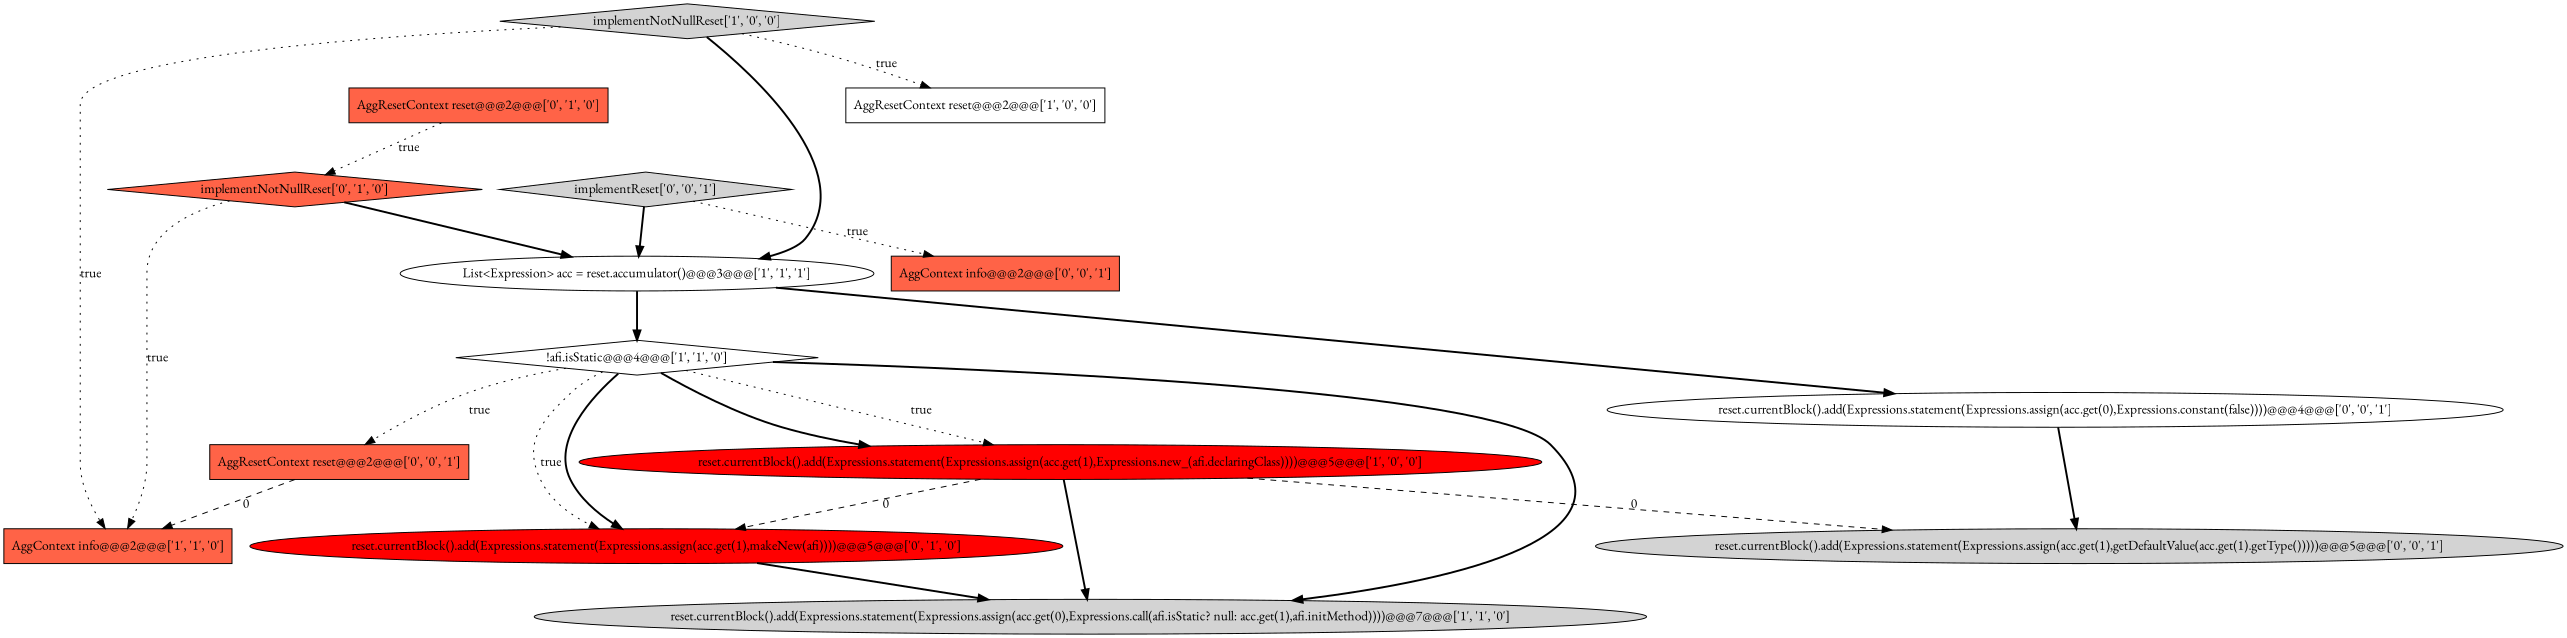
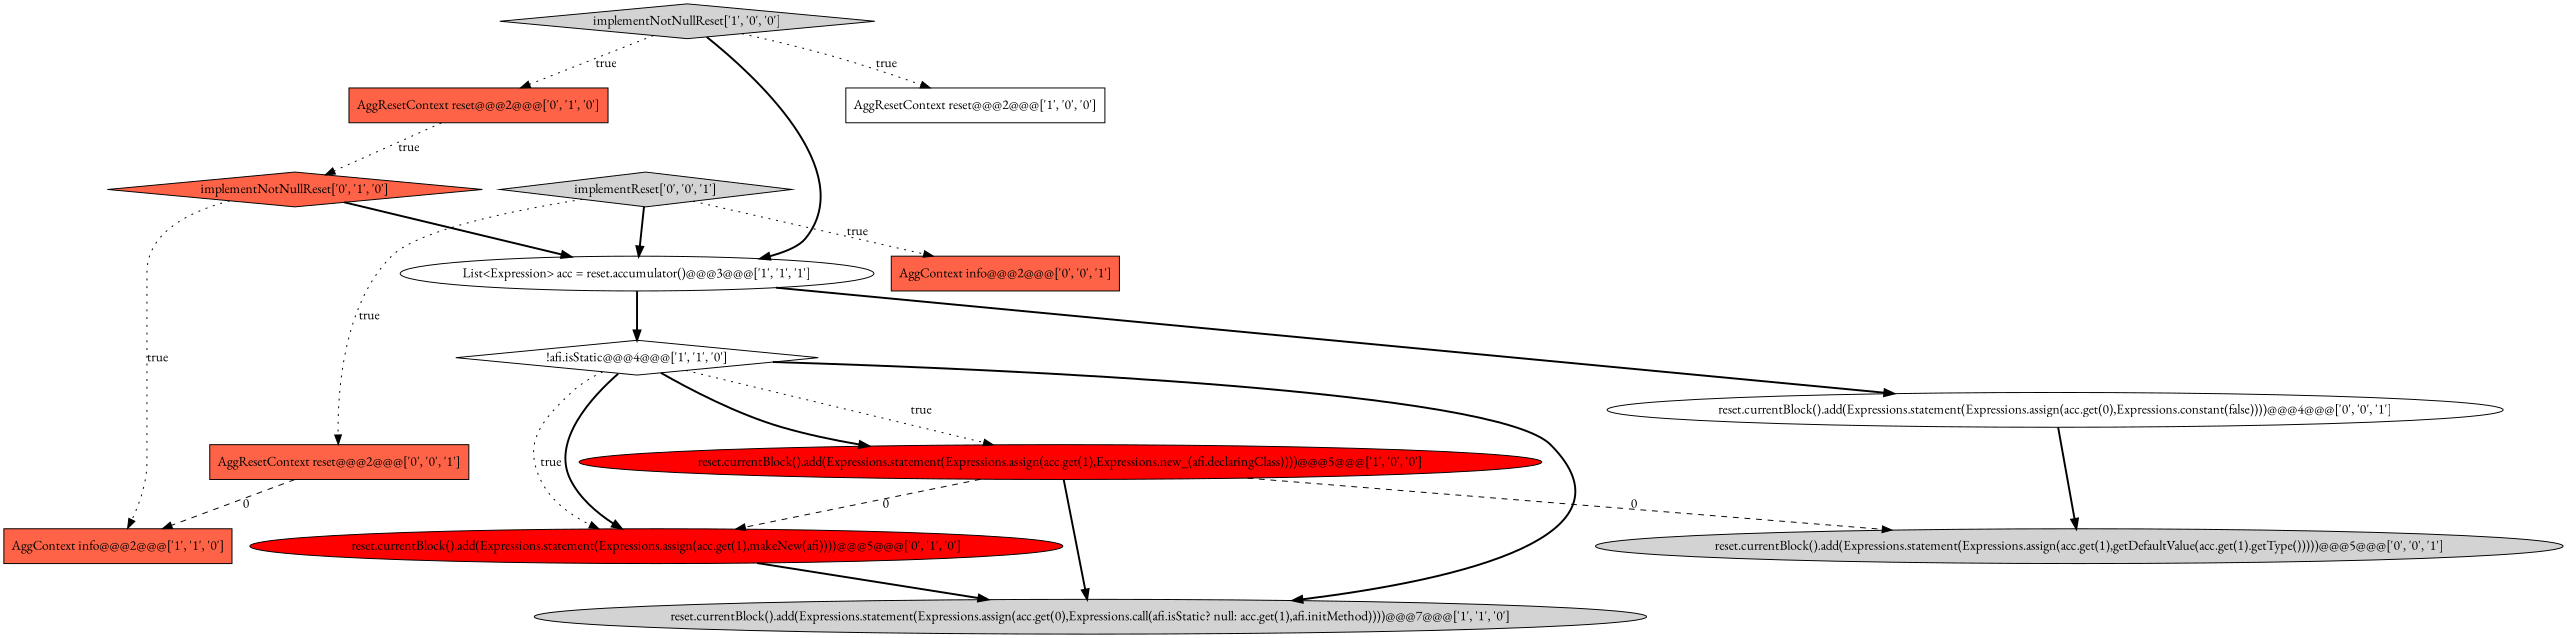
edge "implementNotNullReset['1', '0', '0']" -> "AggContext info@@@2@@@['1', '1', '0']": now "implementNotNullReset['1', '0', '0']" -> "AggResetContext reset@@@2@@@['0', '1', '0']"
edge "!afi.isStatic@@@4@@@['1', '1', '0']" -> "AggResetContext reset@@@2@@@['0', '0', '1']": now "implementReset['0', '0', '1']" -> "AggResetContext reset@@@2@@@['0', '0', '1']"
